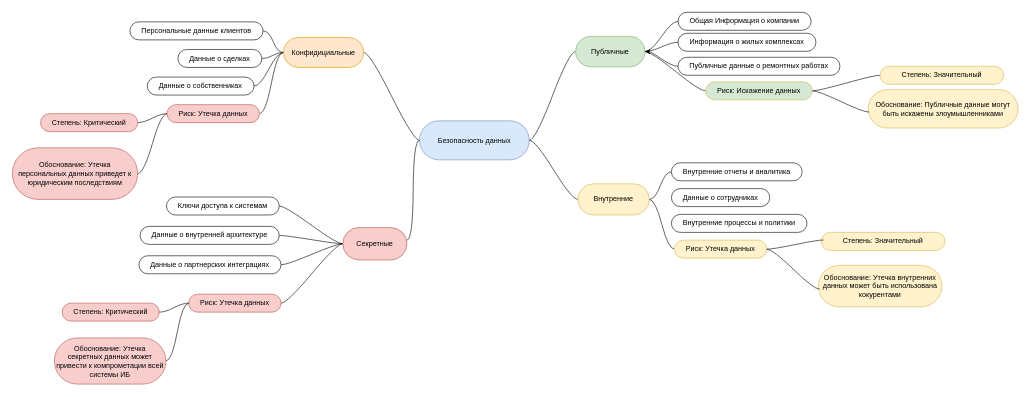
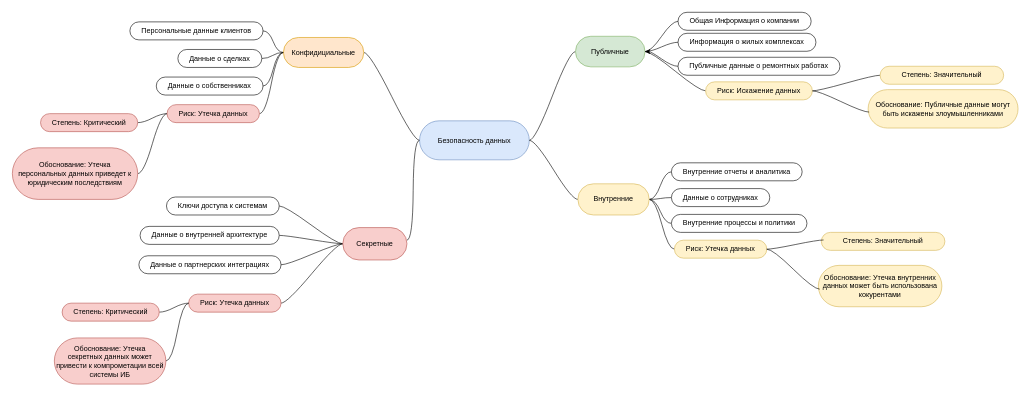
node "Данные о собственниках": moved (201, 86) -> (210, 86)
node "Риск: Искажение данных": fillcolor #d5e8d4 -> #fff2cc
edge "Данные о сотрудниках" -- "Внутренние": added
edge "Внутренние" -- "Внутренние процессы и политики": added
